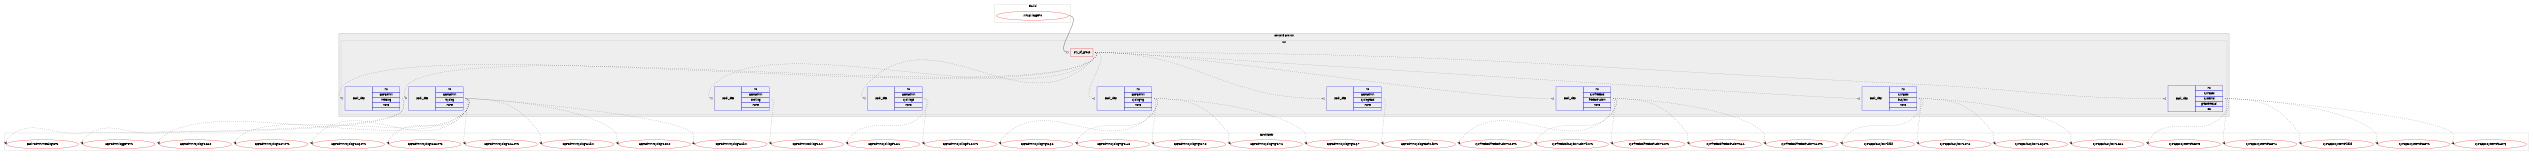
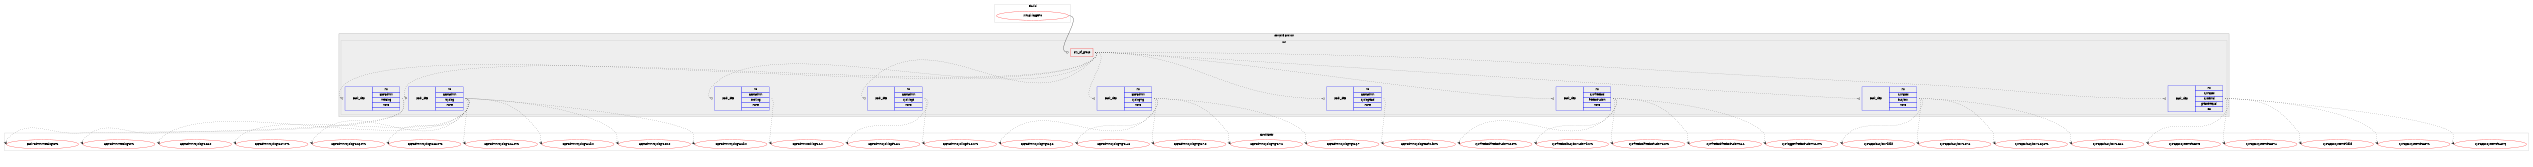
node "app-admin/logger-3-r1": label "app-admin/logger-3-r1" -> "app-admin/metalog-3-r1"
node "sys-freebsd/freebsd-usbin-11.0-r1": label "sys-freebsd/freebsd-usbin-11.0-r1" -> "sys-logger/freebsd-usbin-11.0-r1"
